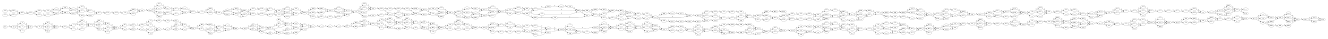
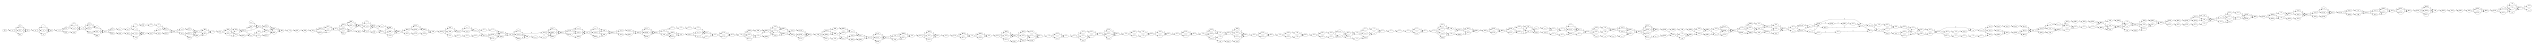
node "S295": added
